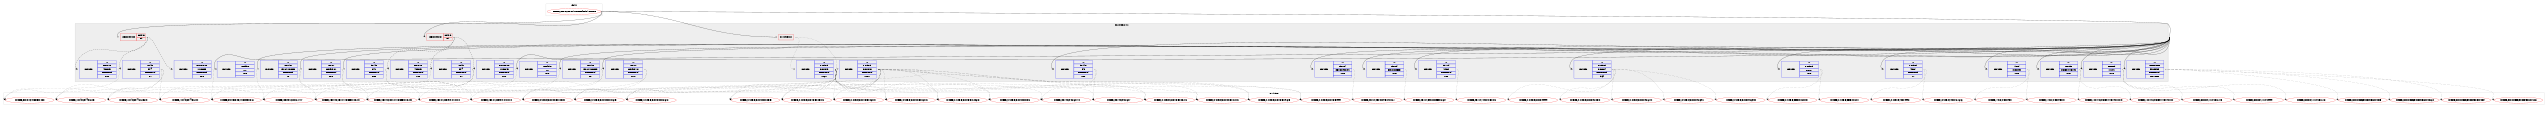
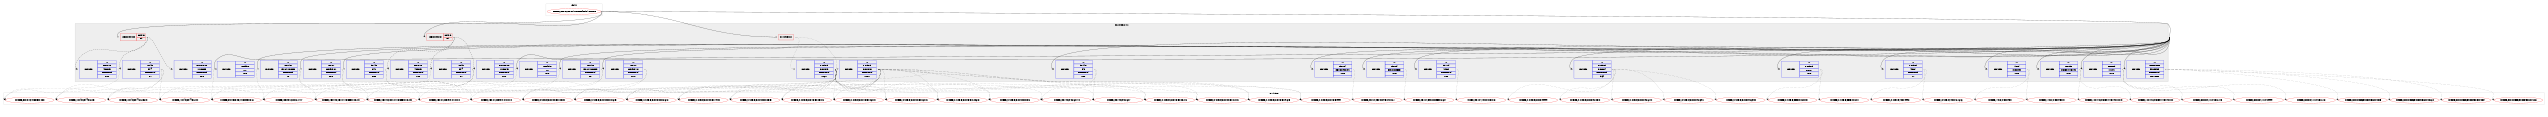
node "portage://sys-devel/automake-1.7.9-r3": added
node "portage://dev-util/intltool-0.51.0-r2": label "portage://dev-util/intltool-0.51.0-r2" -> "shared://dev-util/intltool-0.51.0-r2"
